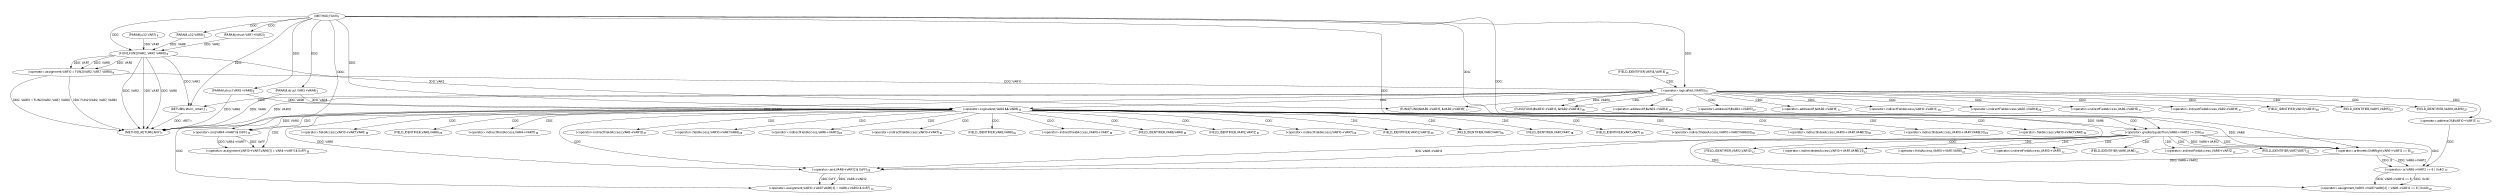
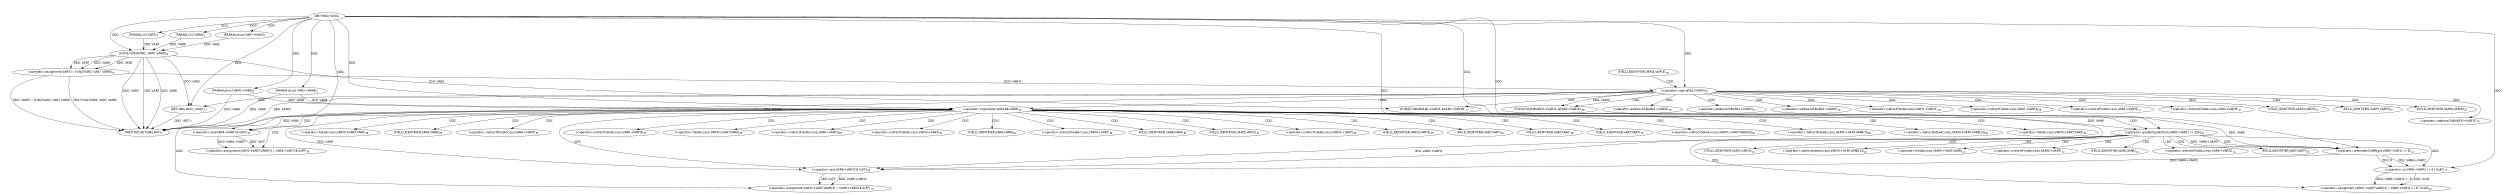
edge "(METHOD,FUN1)" -> "(PARAM,u32 VAR7)": added, label "DDG:"
node "(<operator>.addressOf,&VAR2->VAR16)": text "27" -> "28"
node "(FIELD_IDENTIFIER,VAR13,VAR13)": text "26" -> "27"
edge "(<operator>.addressOf,&VAR10->VAR13)" -> "(<operator>.or,VAR6->VAR12 >> 8 | 0x40)": now "(METHOD,FUN1)" -> "(<operator>.or,VAR6->VAR12 >> 8 | 0x40)"
